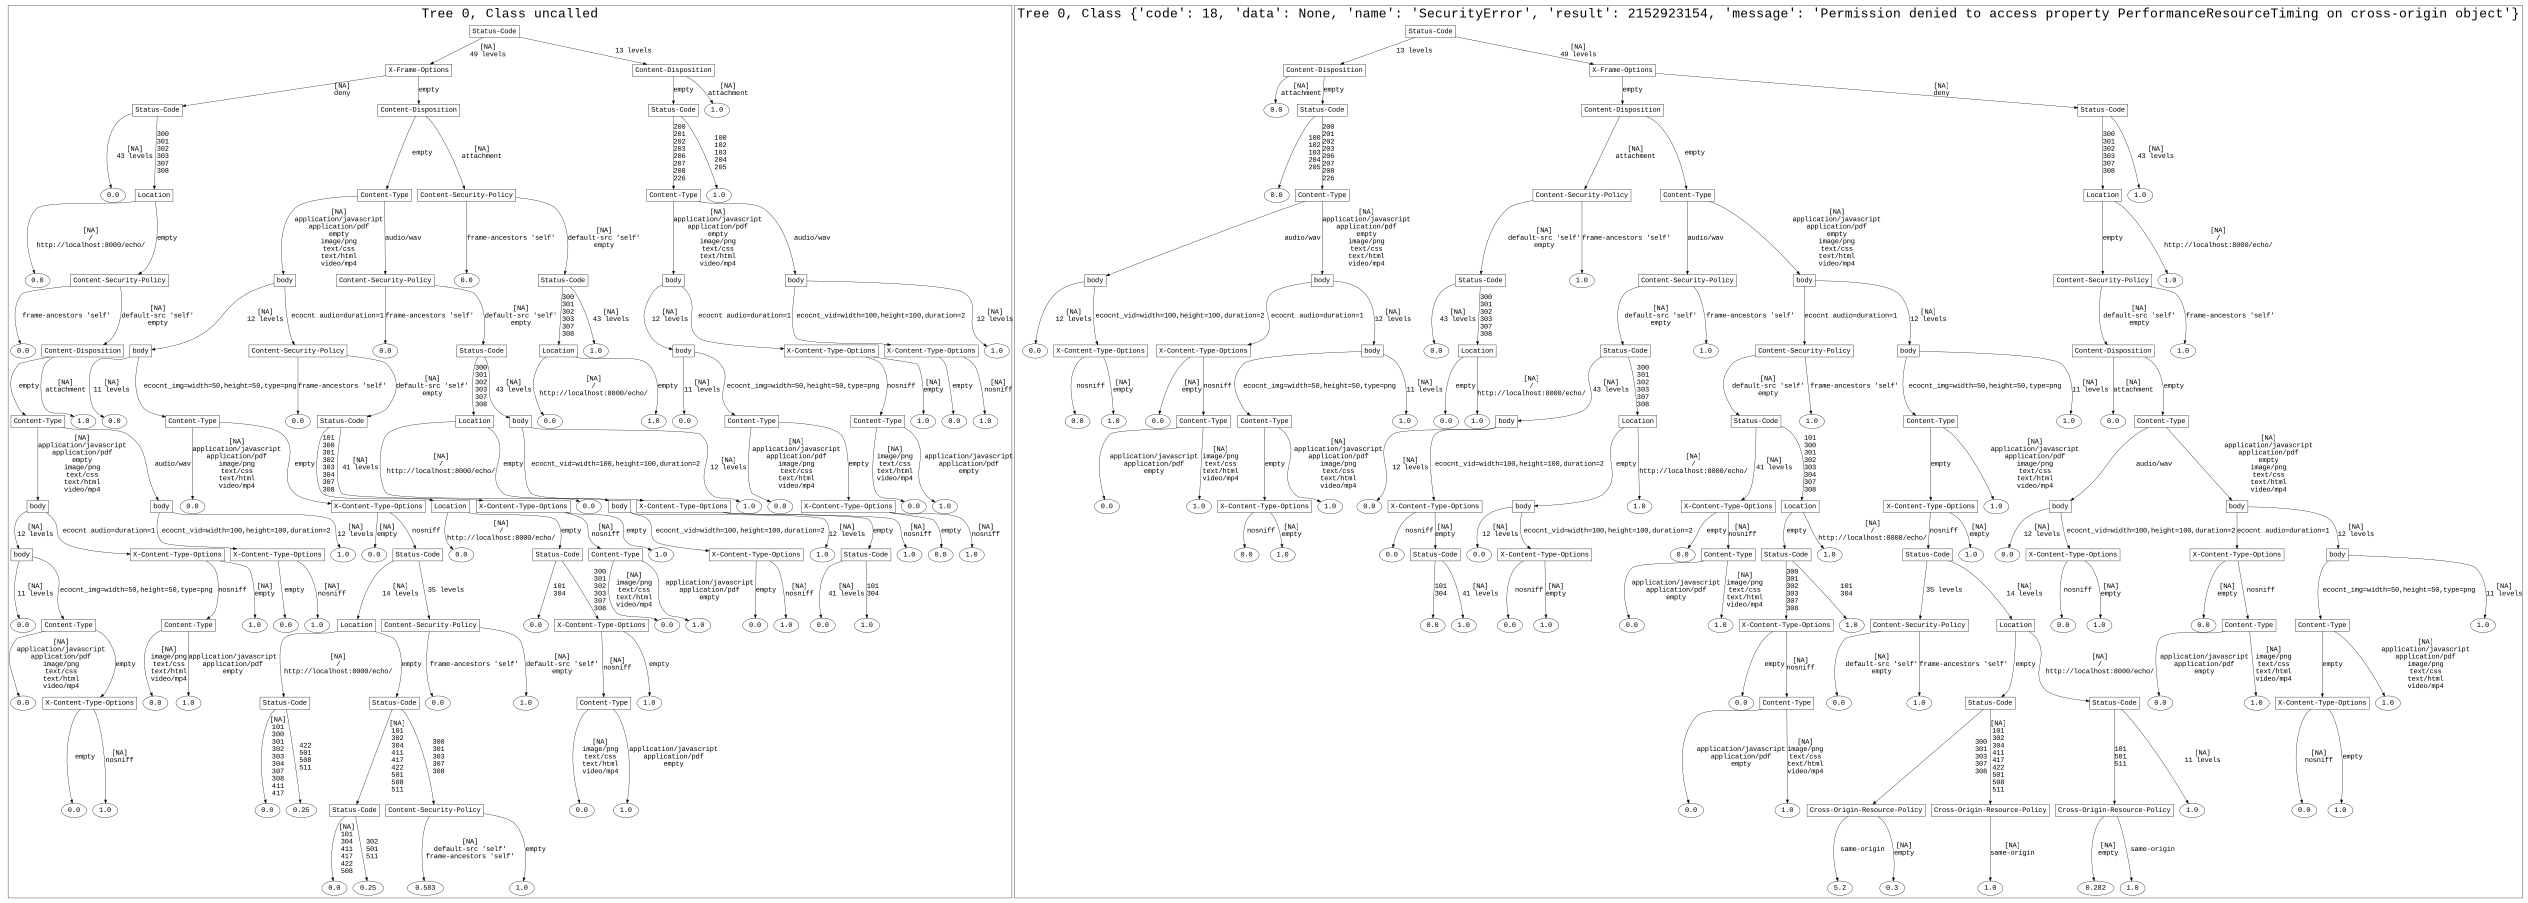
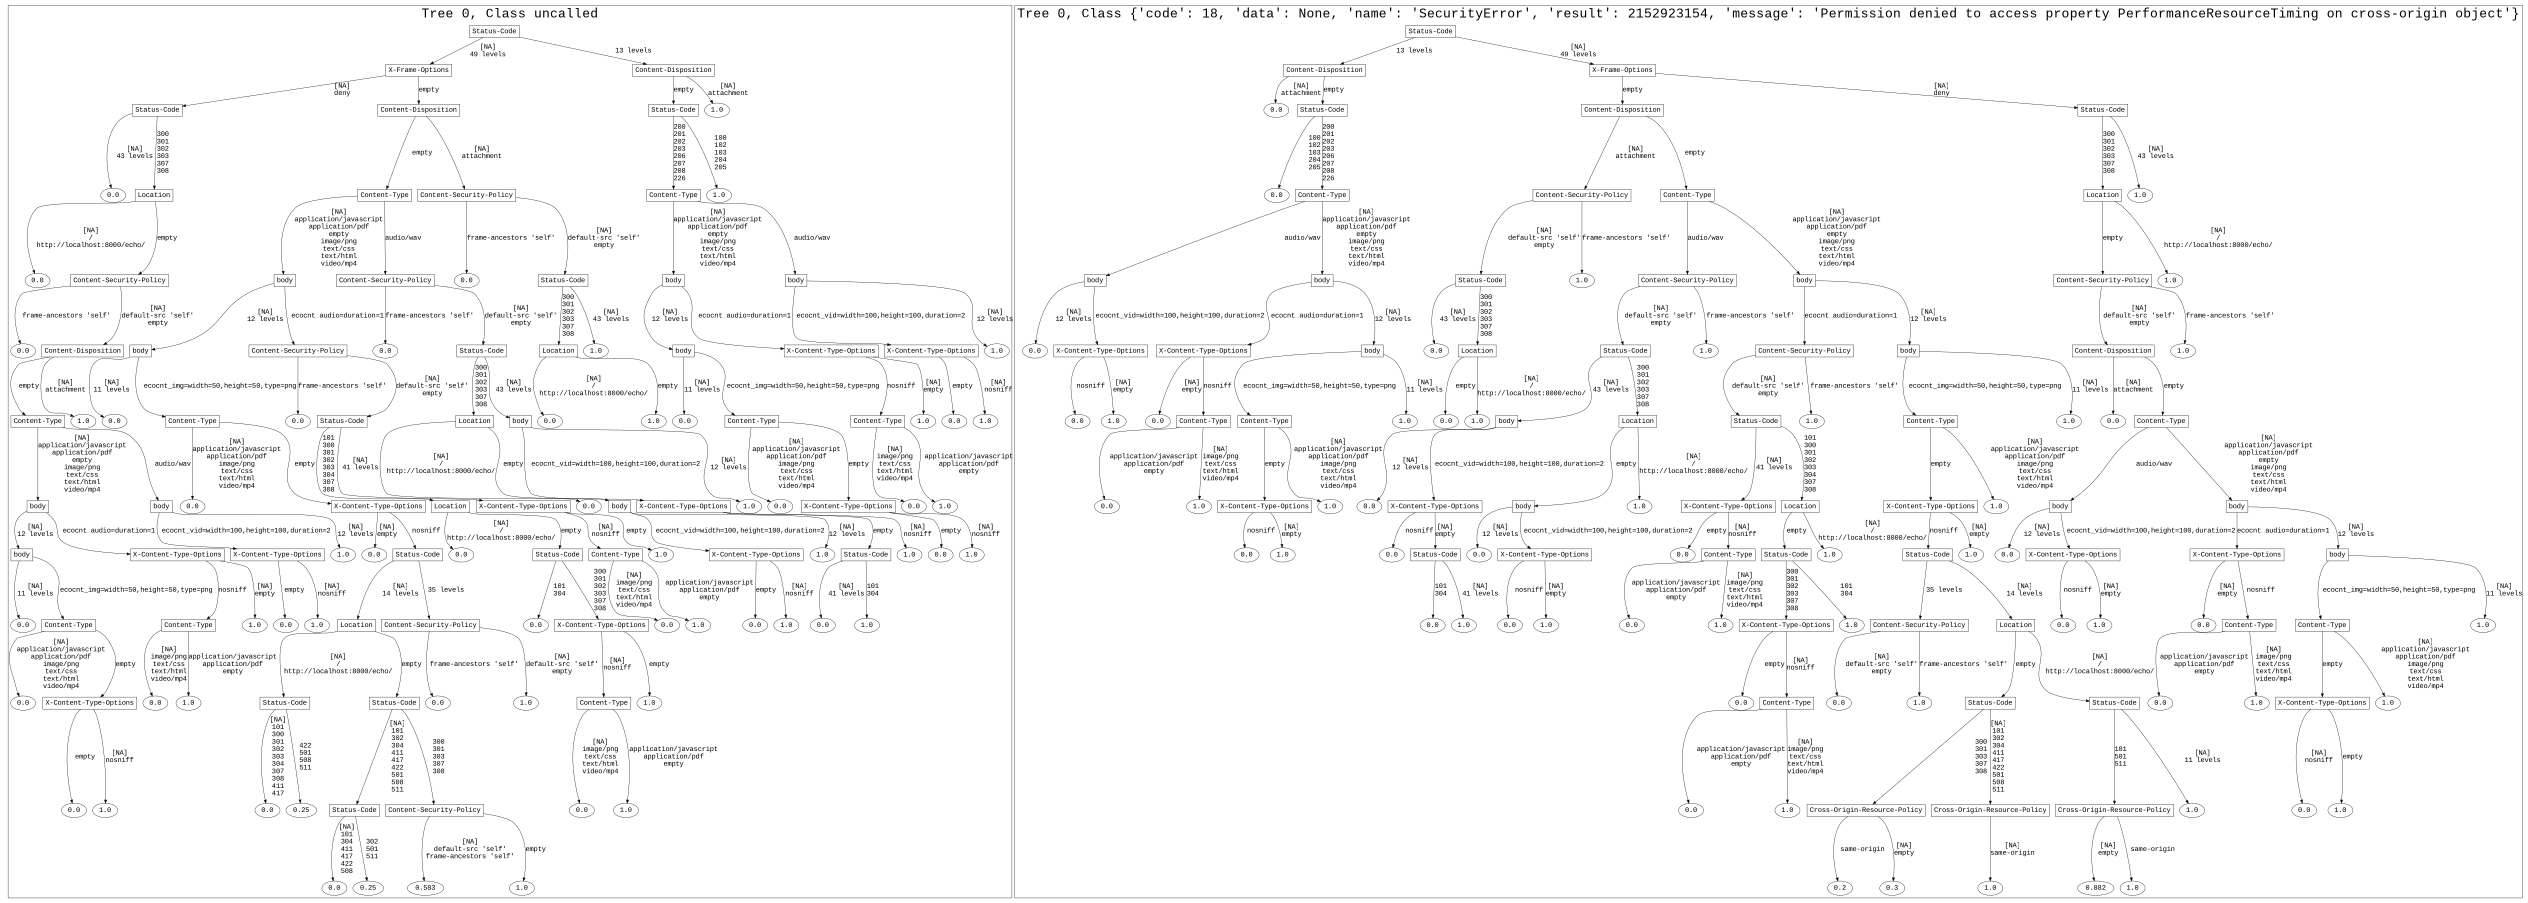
node "5.2": label "5.2" -> "0.2"
node "0.282": label "0.282" -> "0.882"
